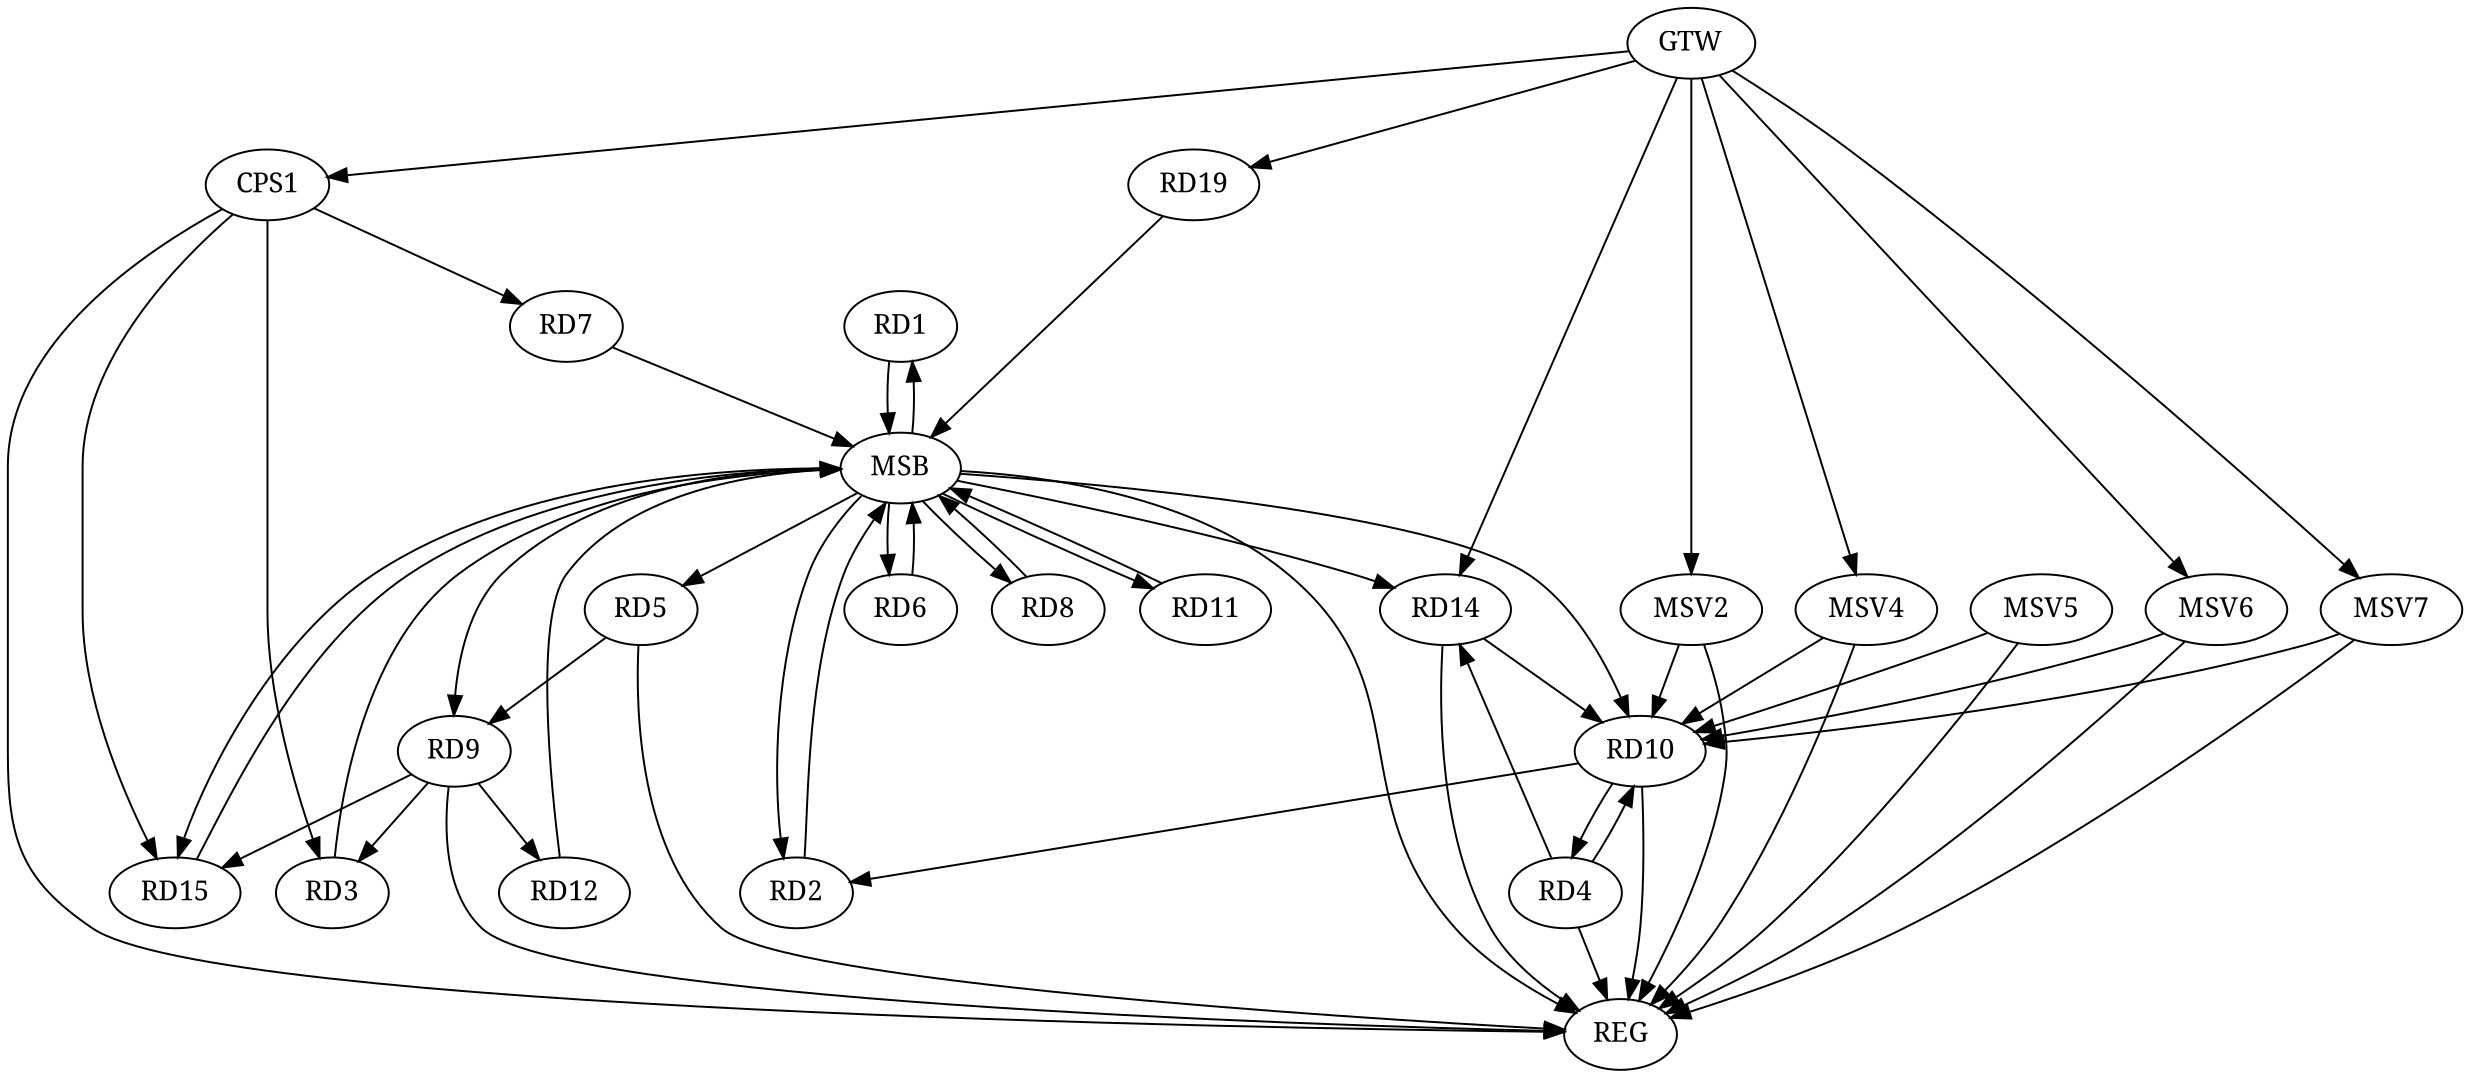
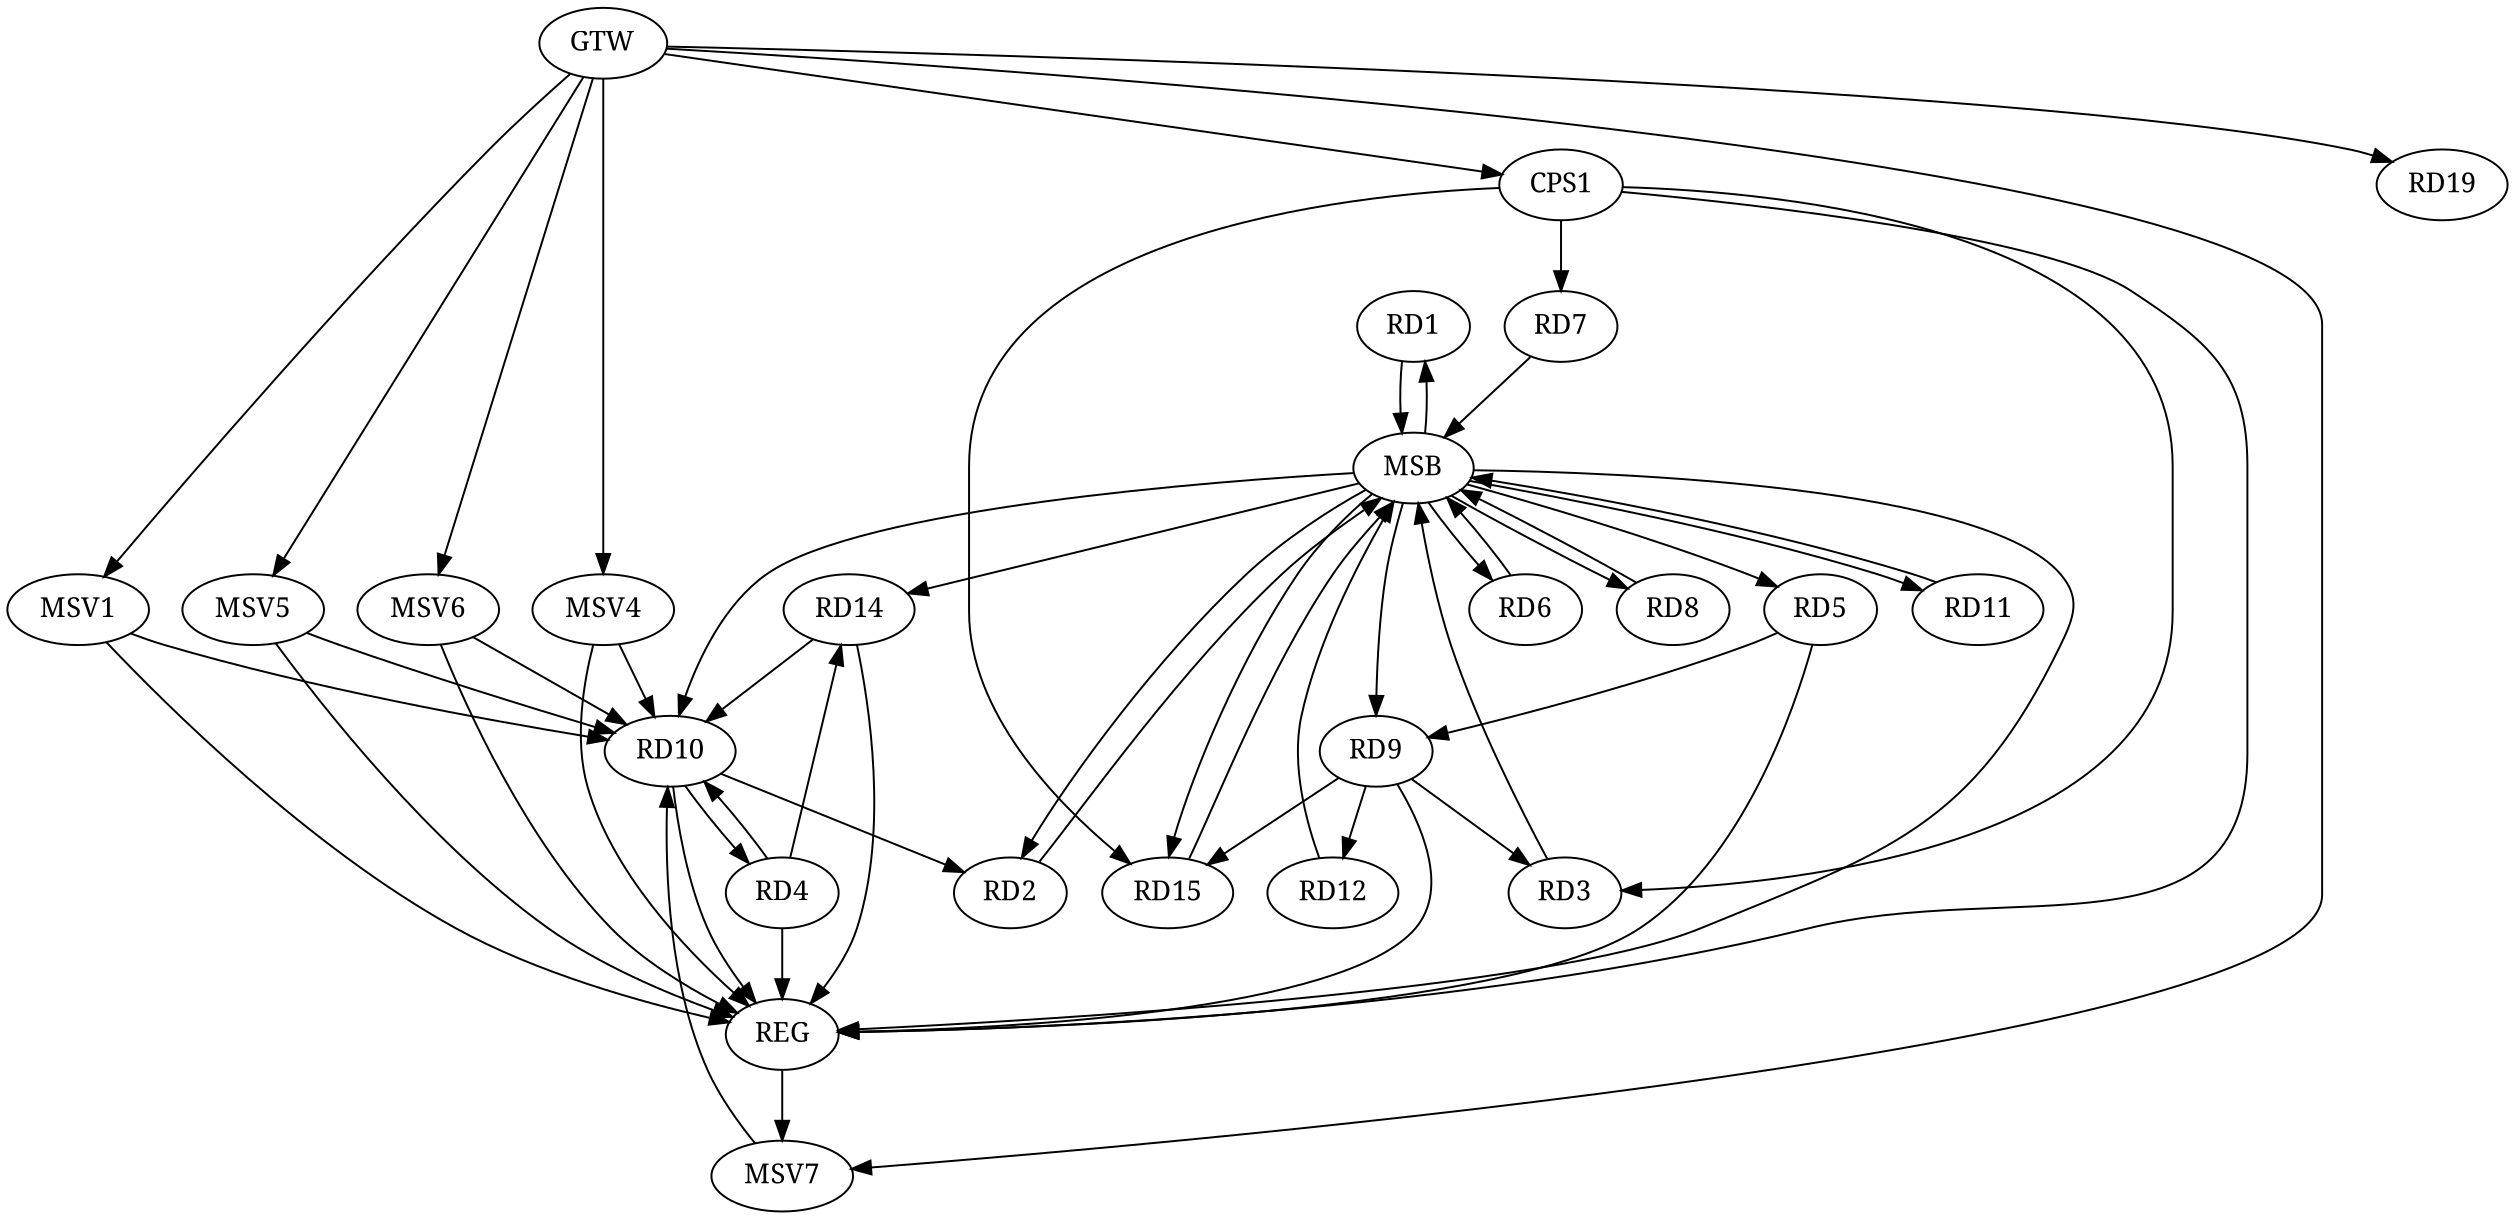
edge "GTW" -> "RD14": now "GTW" -> "MSV5"
edge "RD19" -> "MSB": removed
node "MSV2": label "MSV2" -> "MSV1"
edge "MSV7" -> "REG": reversed
